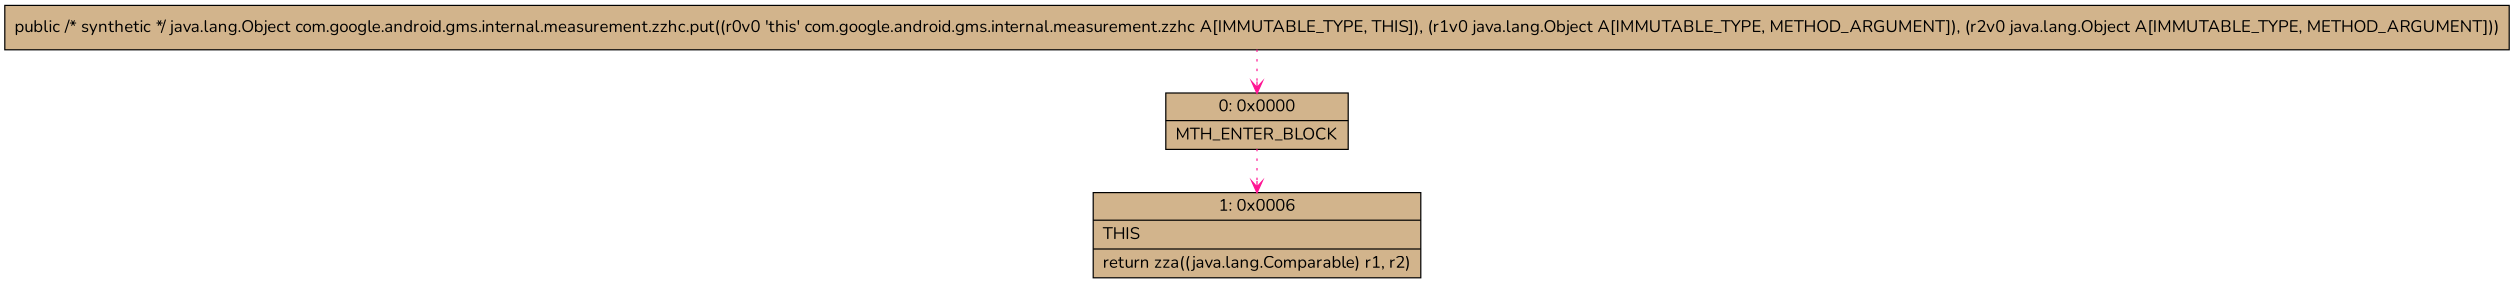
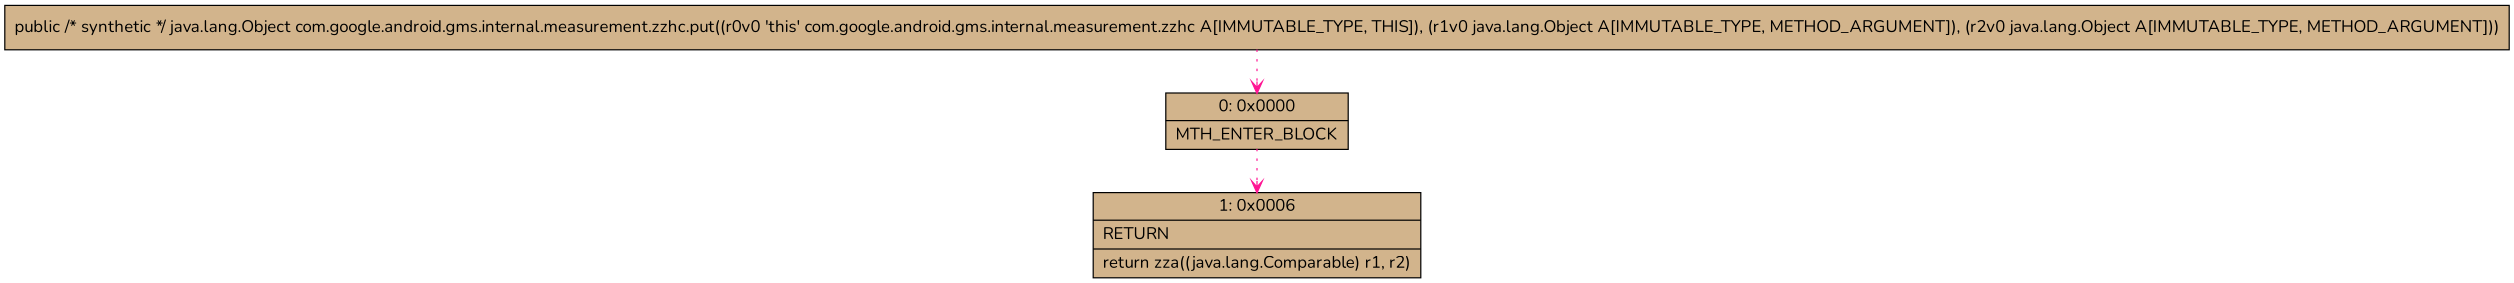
node "1: 0x0006": text "THIS" -> "RETURN"
